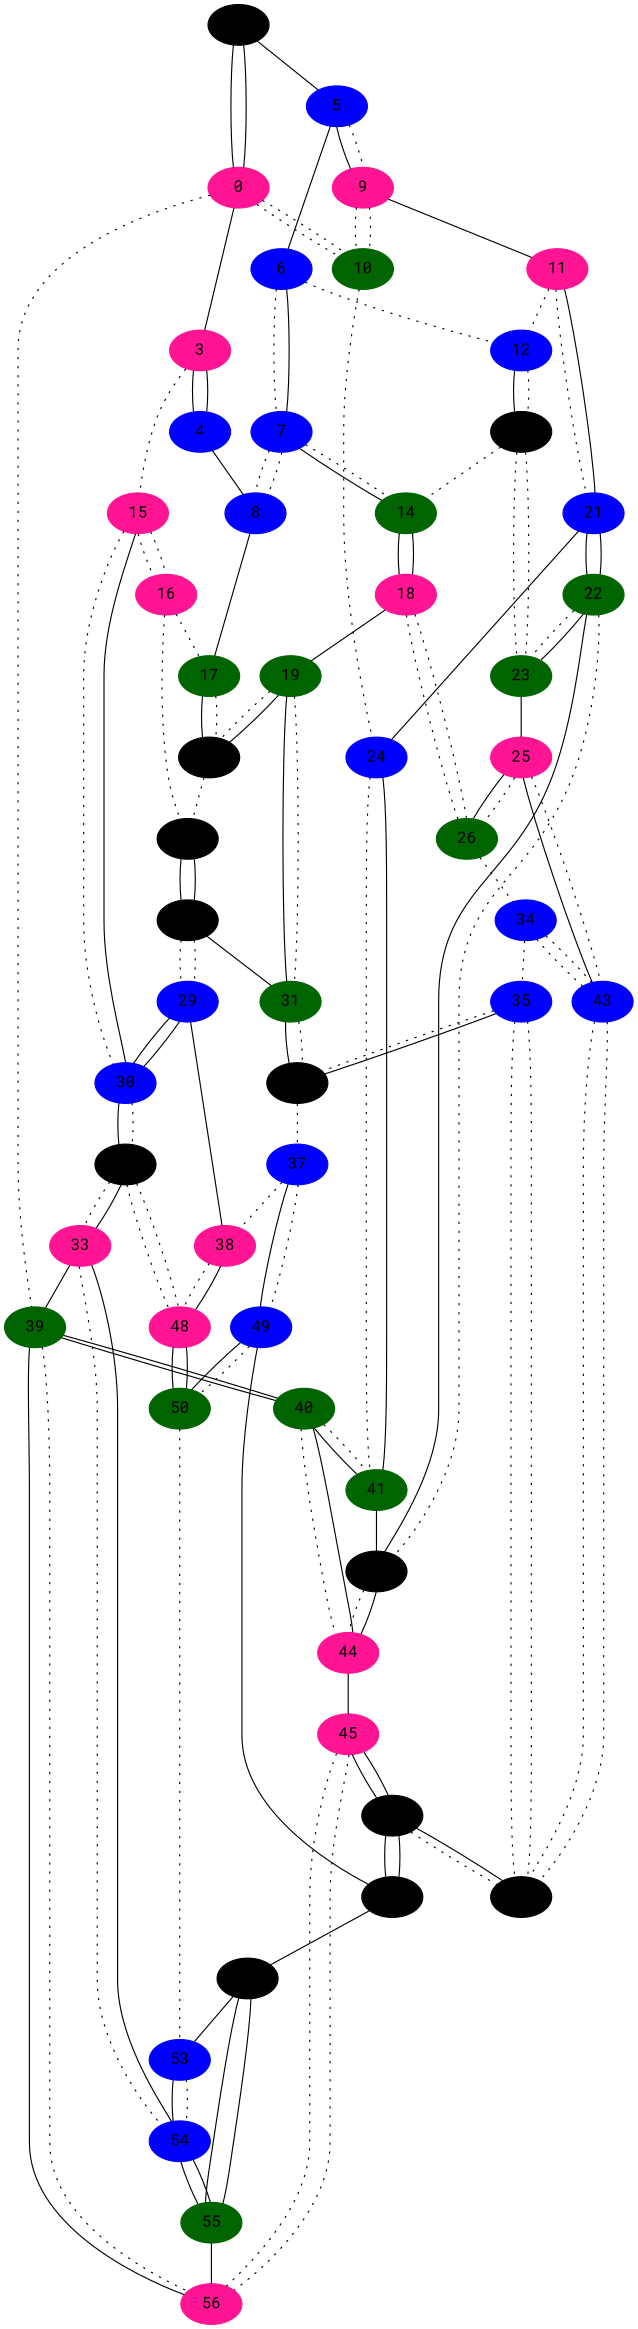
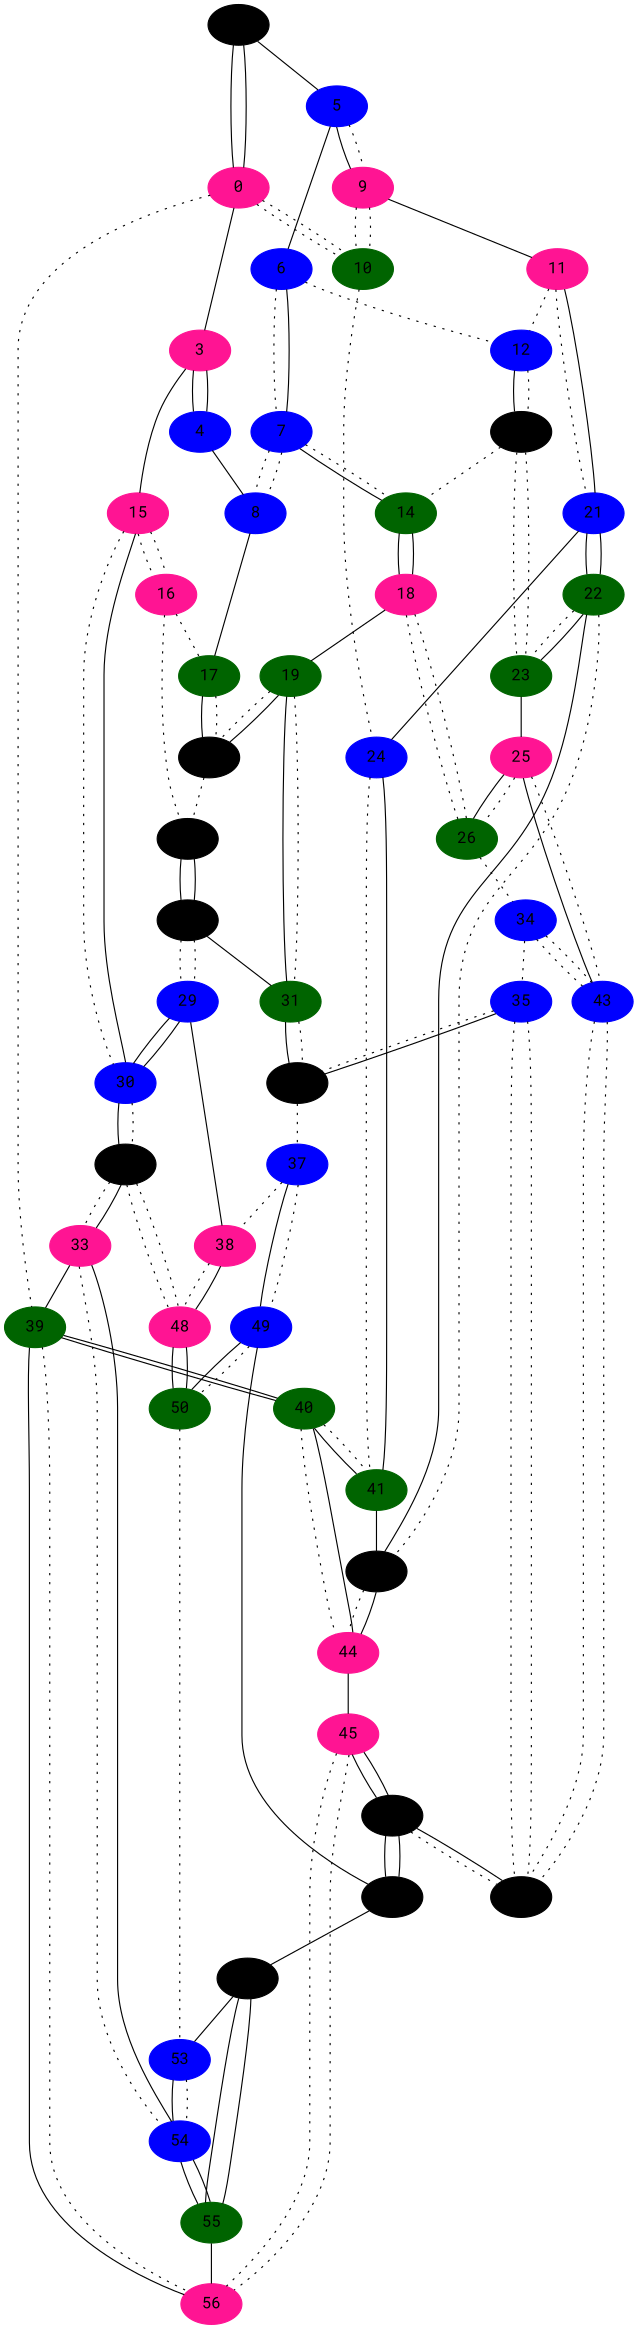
edge "3" -- "15": style dotted -> solid
